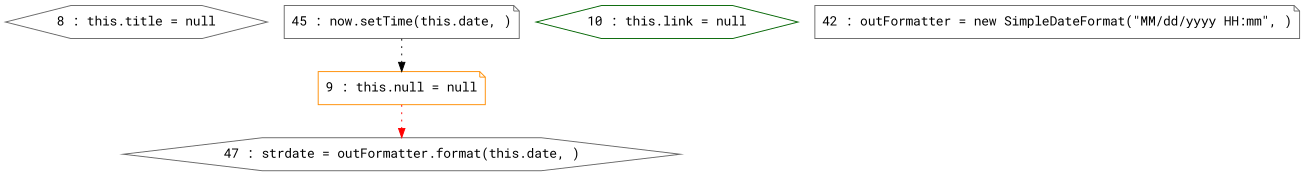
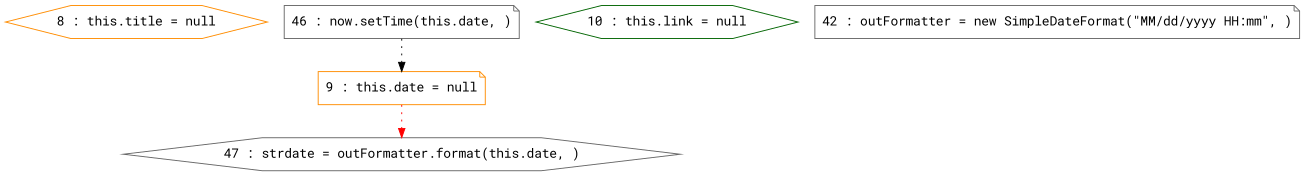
node "8 : this.title = null": color gray40 -> darkorange
node "45 : now.setTime(this.date, )": label "45 : now.setTime(this.date, )" -> "46 : now.setTime(this.date, )"
node "9 : this.null = null": label "9 : this.null = null" -> "9 : this.date = null"
